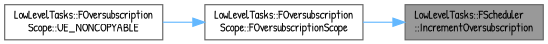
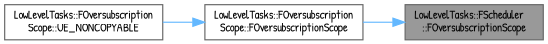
node "LowLevelTasks::FScheduler ::IncrementOversubscription": label "LowLevelTasks::FScheduler ::IncrementOversubscription" -> "LowLevelTasks::FScheduler ::FOversubscriptionScope"
